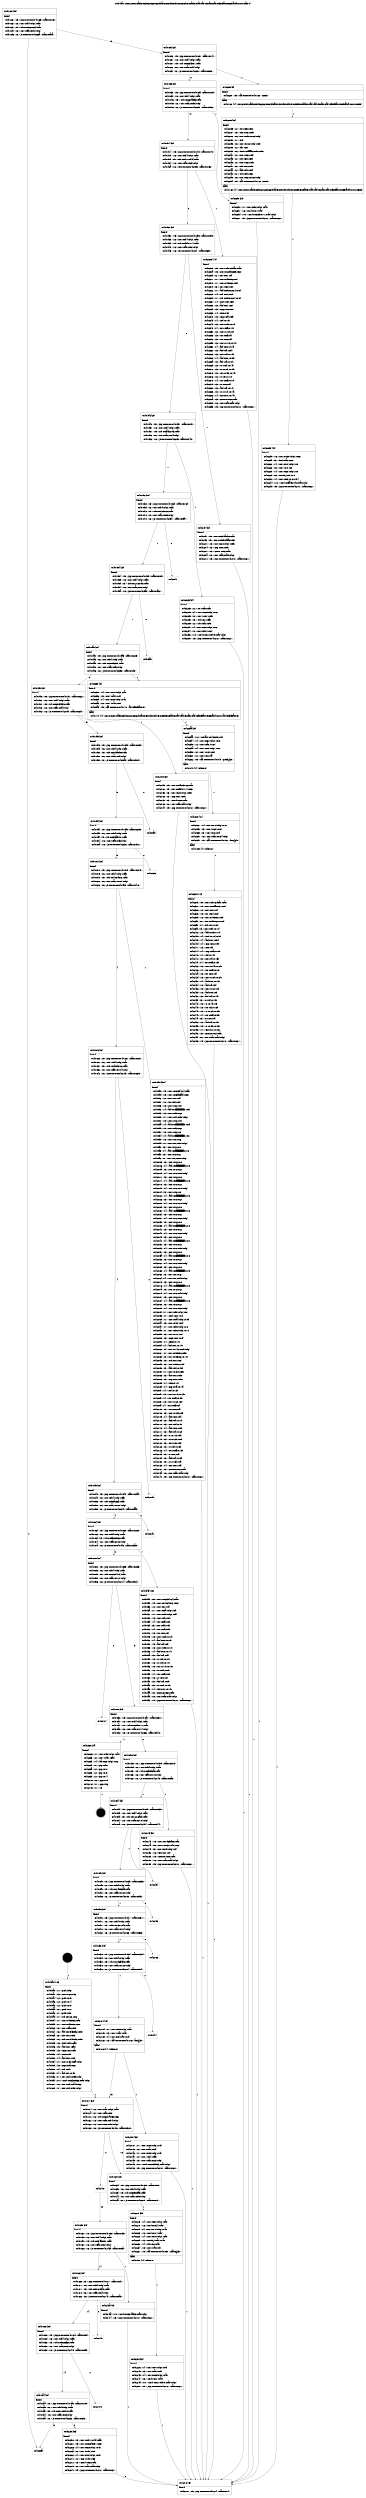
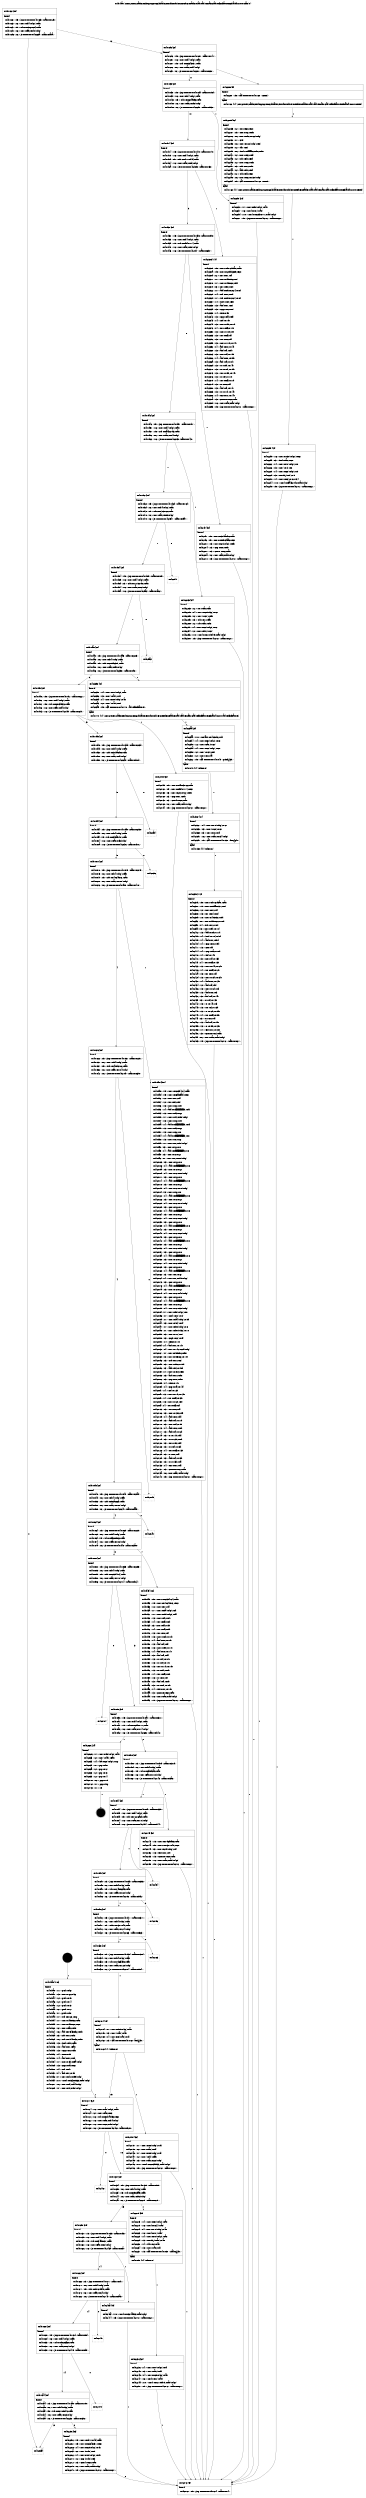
node "0x401f44": removed
edge "0x4024c0" -> "0x401c50 [28]": now "0x401c34 [28]" -> "0x401c50 [28]"
